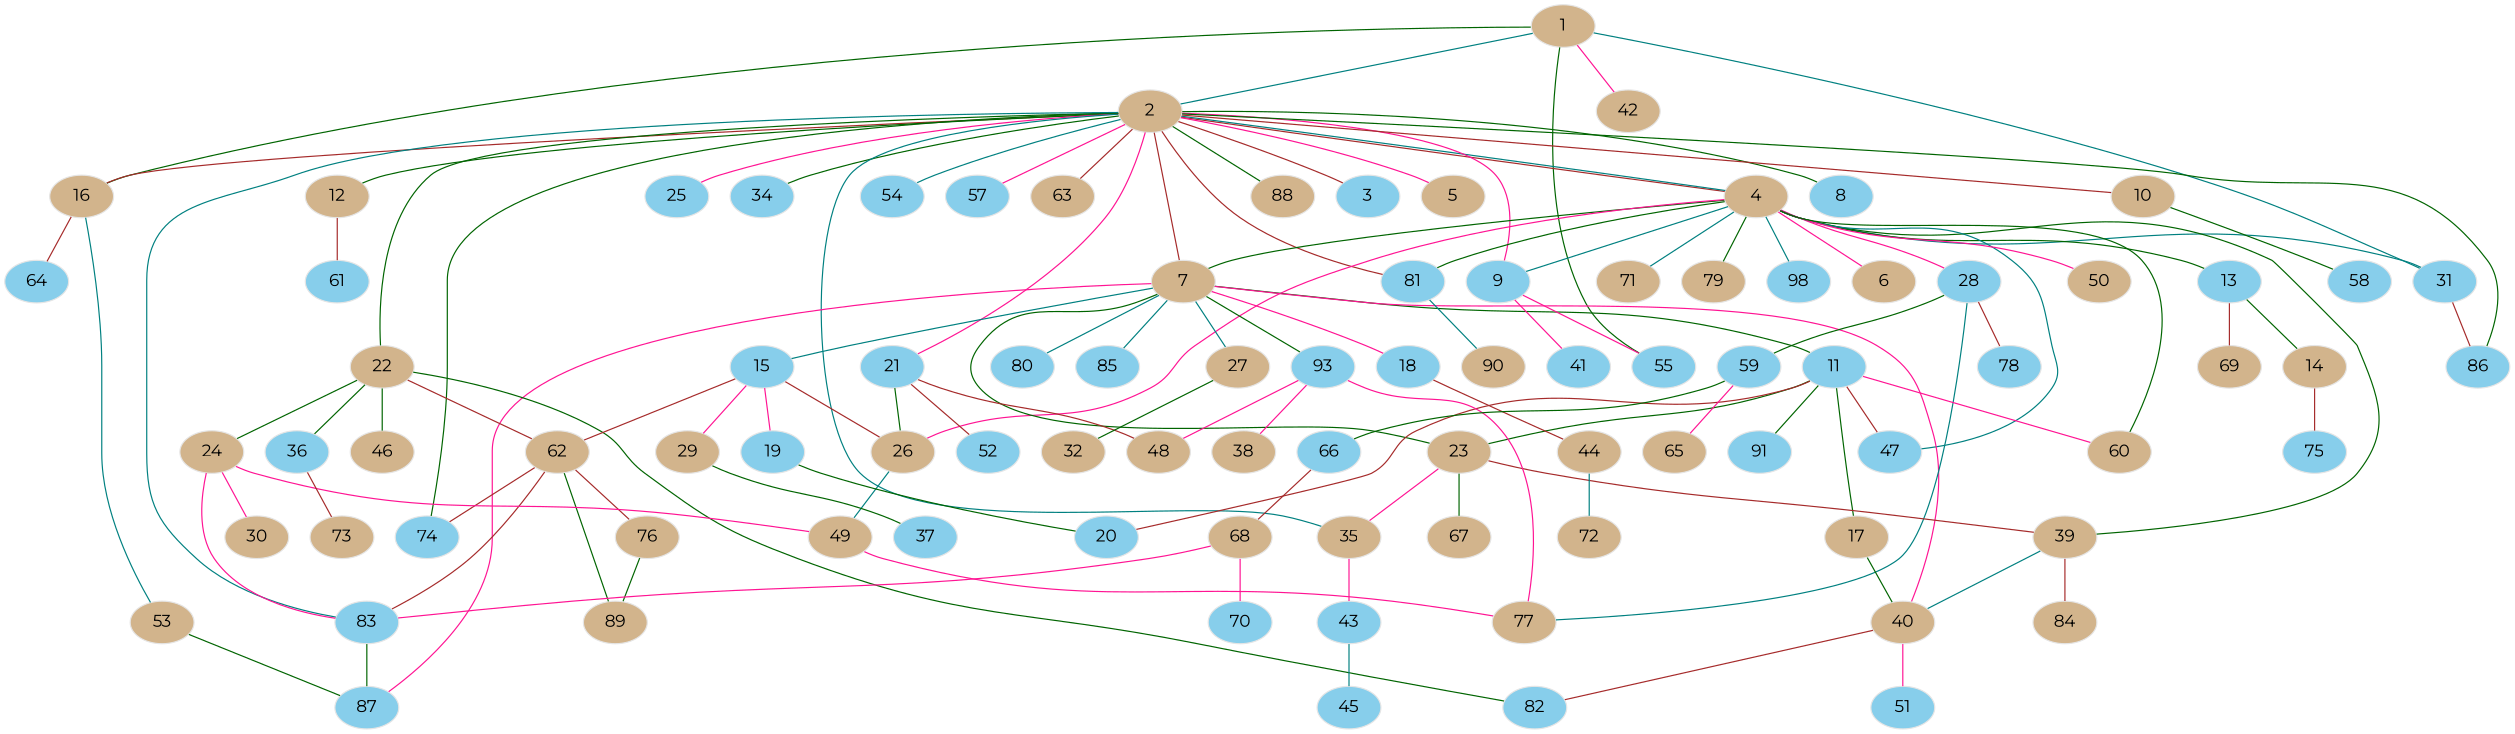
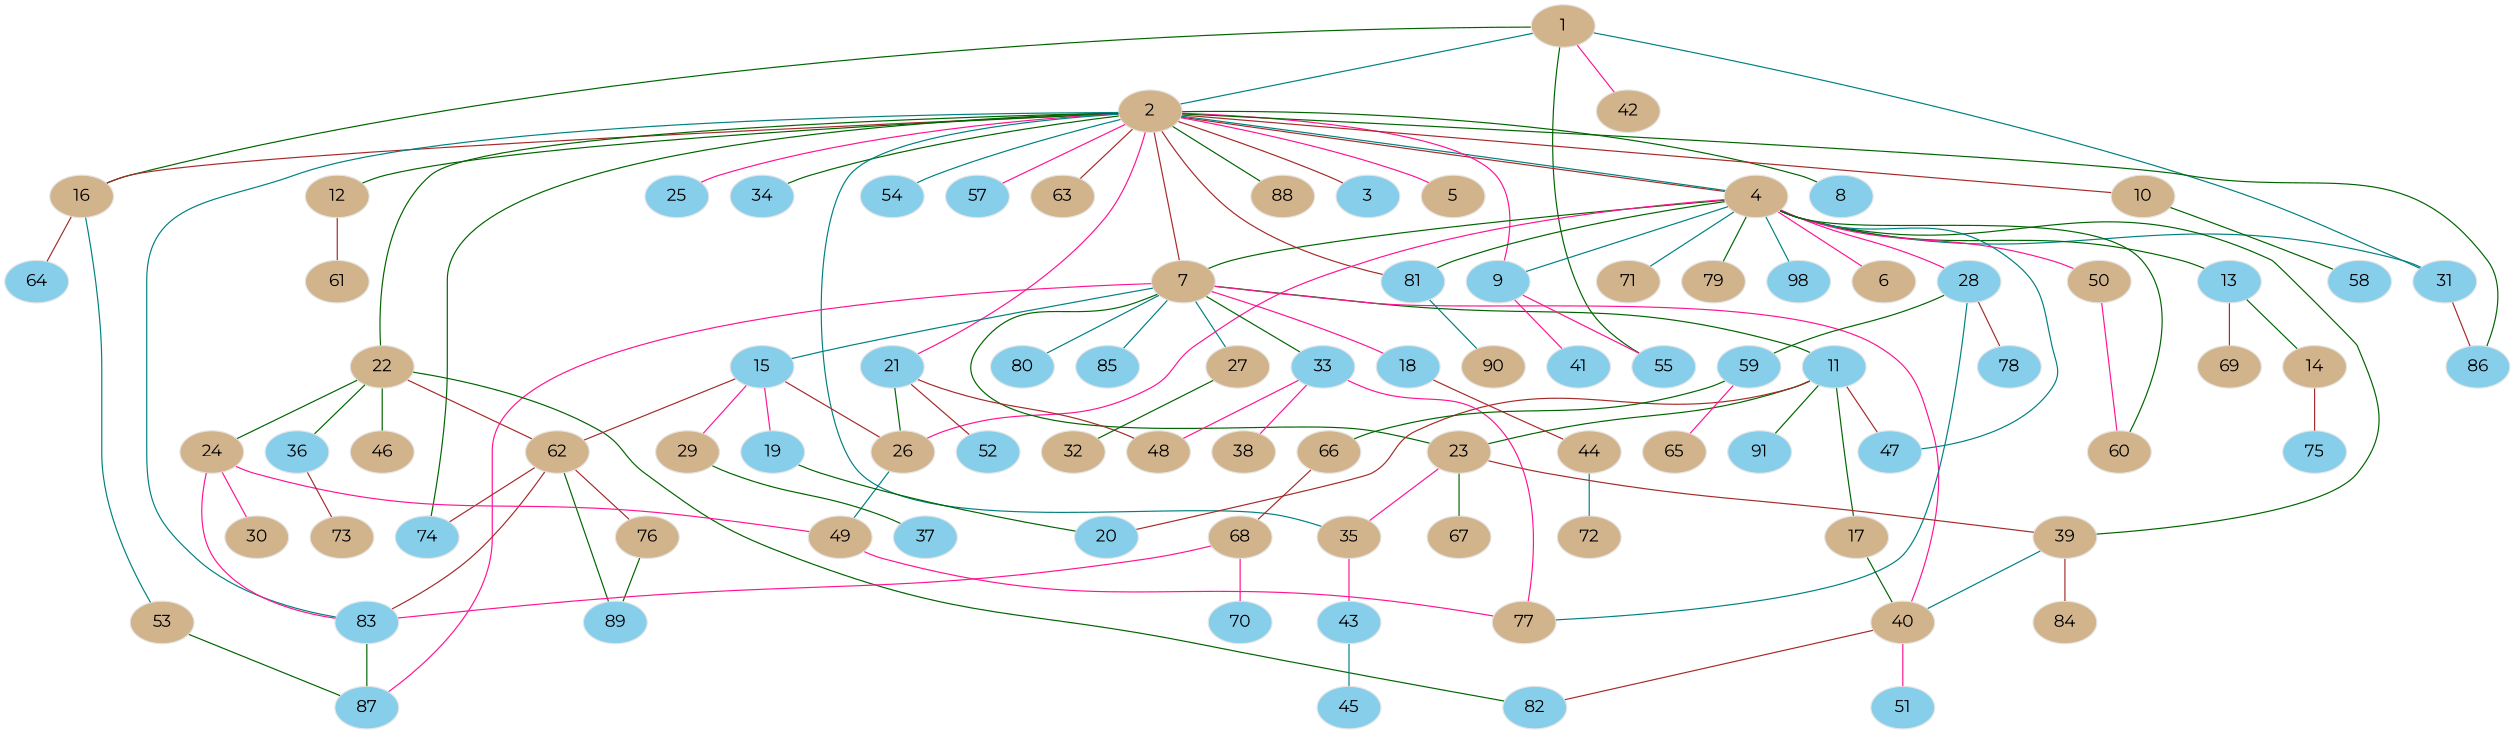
node "61": fillcolor skyblue -> tan
node "93": label "93" -> "33"
edge "11" -- "60": now "50" -- "60"
node "66": fillcolor skyblue -> tan
node "89": fillcolor tan -> skyblue
